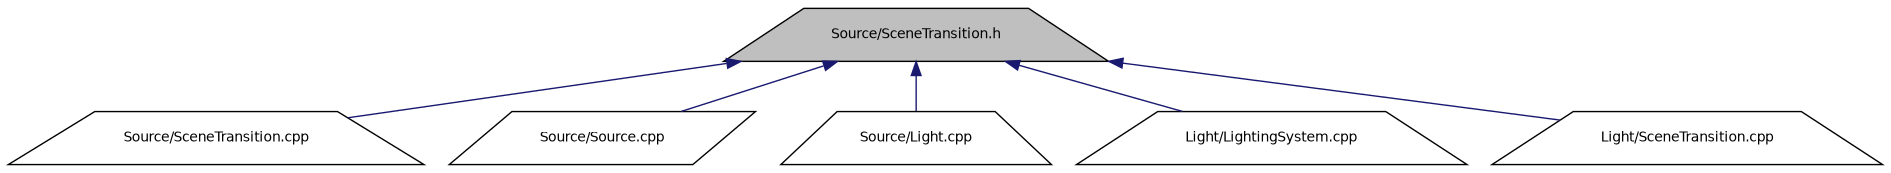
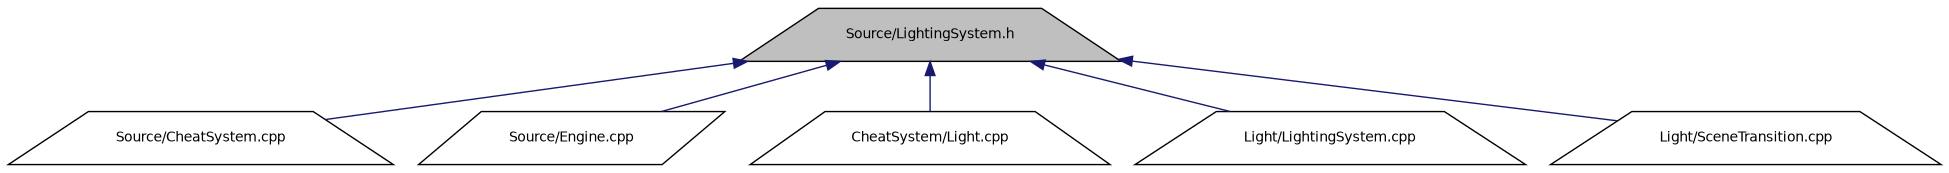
node "Source/SceneTransition.h": label "Source/SceneTransition.h" -> "Source/LightingSystem.h"
node "Source/SceneTransition.cpp": label "Source/SceneTransition.cpp" -> "Source/CheatSystem.cpp"
node "Source/Source.cpp": label "Source/Source.cpp" -> "Source/Engine.cpp"
node "Source/Light.cpp": label "Source/Light.cpp" -> "CheatSystem/Light.cpp"
